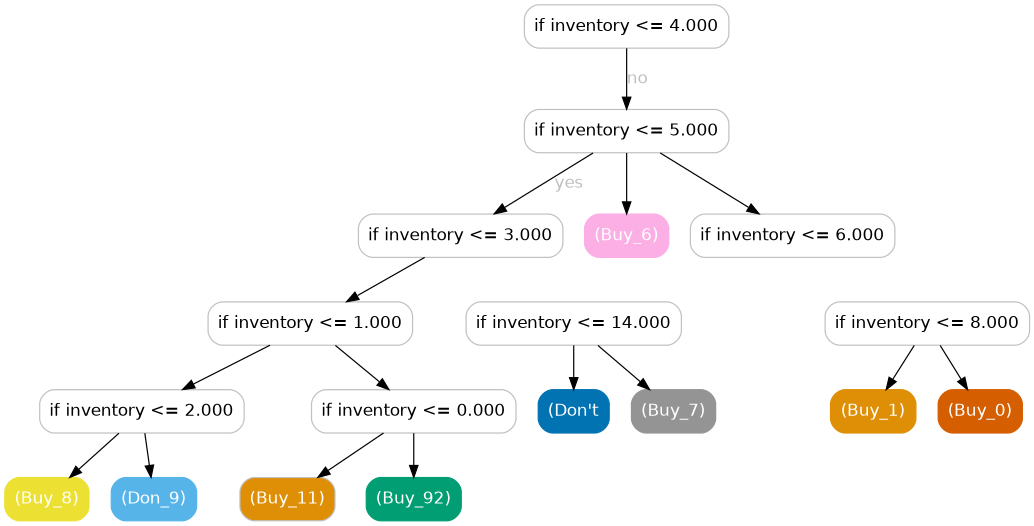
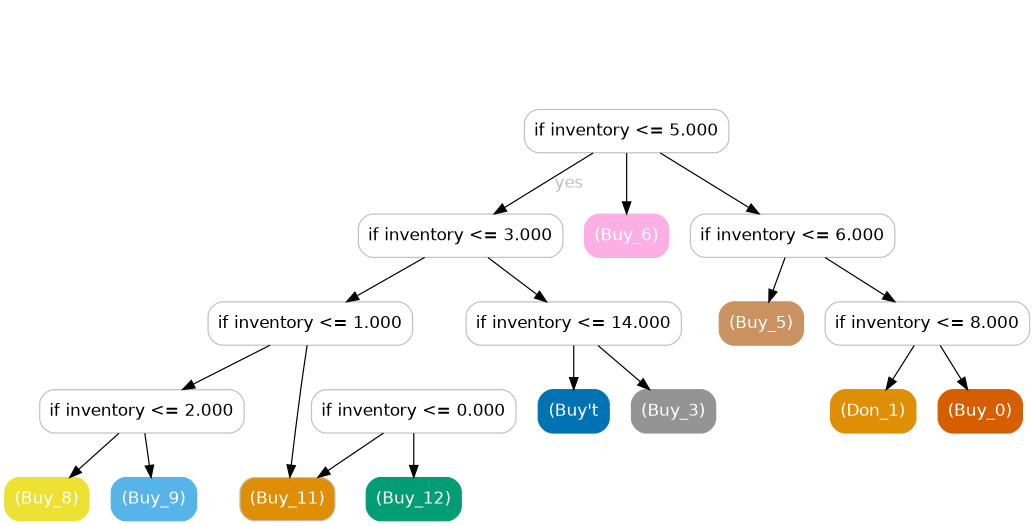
node "if inventory <= 4.000": removed
edge "if inventory <= 3.000" -> "if inventory <= 14.000": added
edge "if inventory <= 6.000" -> "if inventory <= 8.000": added
node "(Buy_5)": added
edge "if inventory <= 1.000" -> "if inventory <= 0.000": now "if inventory <= 1.000" -> "(Buy_11)"
node "(Don't": label "(Don't" -> "(Buy't"
node "(Buy_7)": label "(Buy_7)" -> "(Buy_3)"
node "(Buy_1)": label "(Buy_1)" -> "(Don_1)"
node "(Don_9)": label "(Don_9)" -> "(Buy_9)"
node "(Buy_92)": label "(Buy_92)" -> "(Buy_12)"
